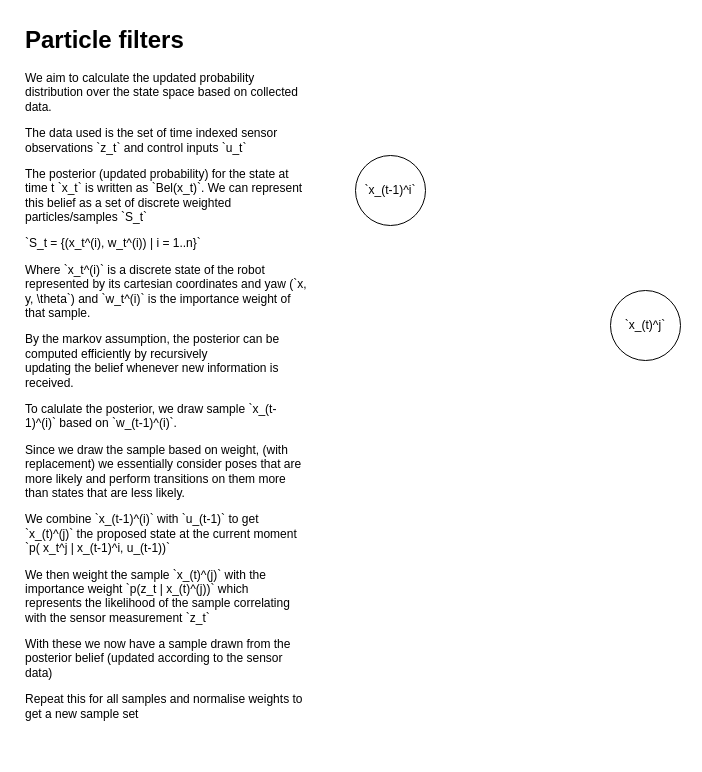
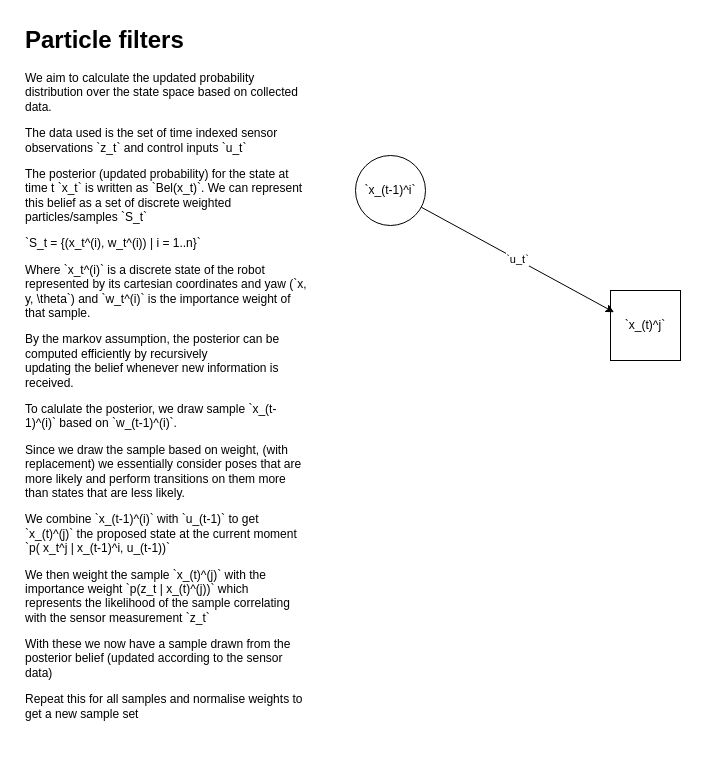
edge "`x_(t-1)^i`" -> "`x_(t)^j`": added, label "`u_t`"
node "`x_(t)^j`": shape ellipse -> rectangle
